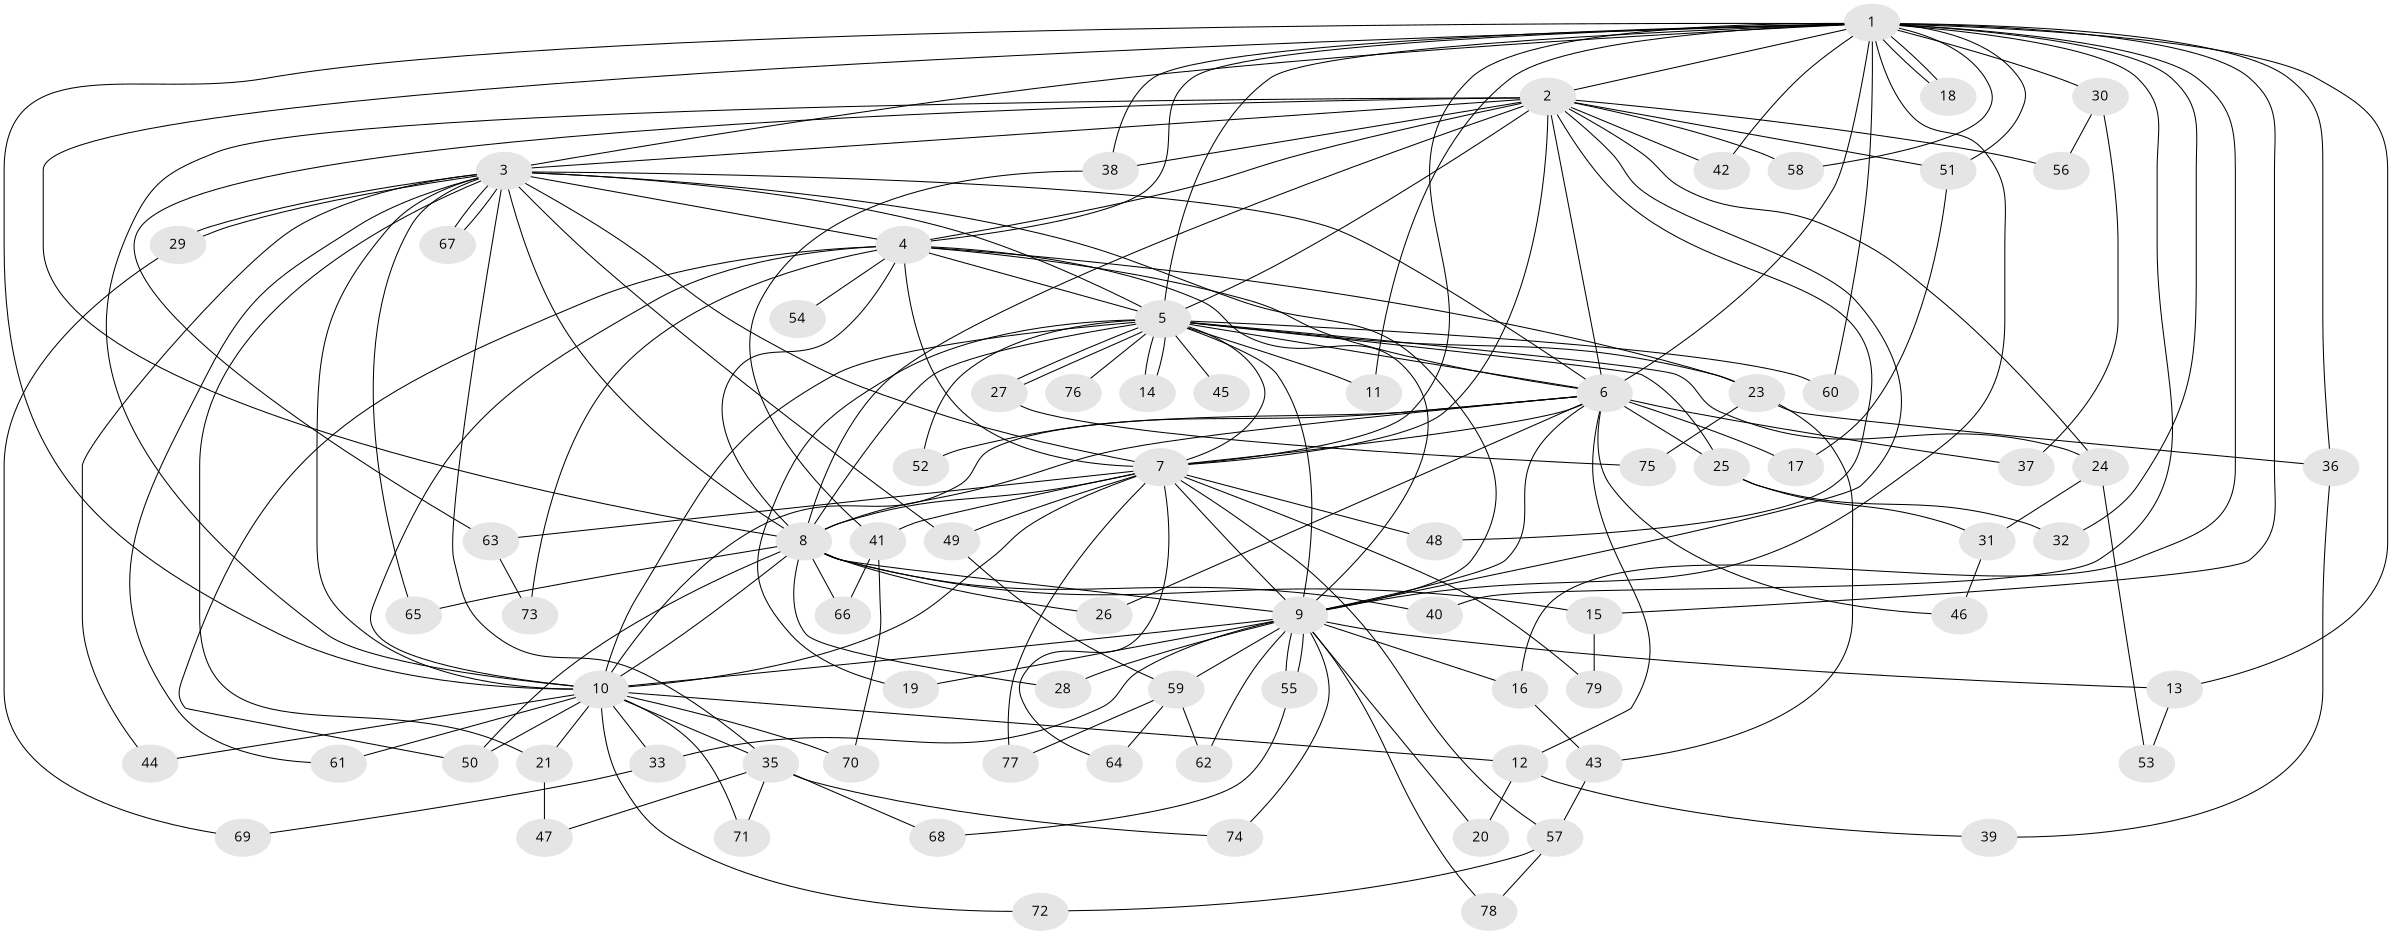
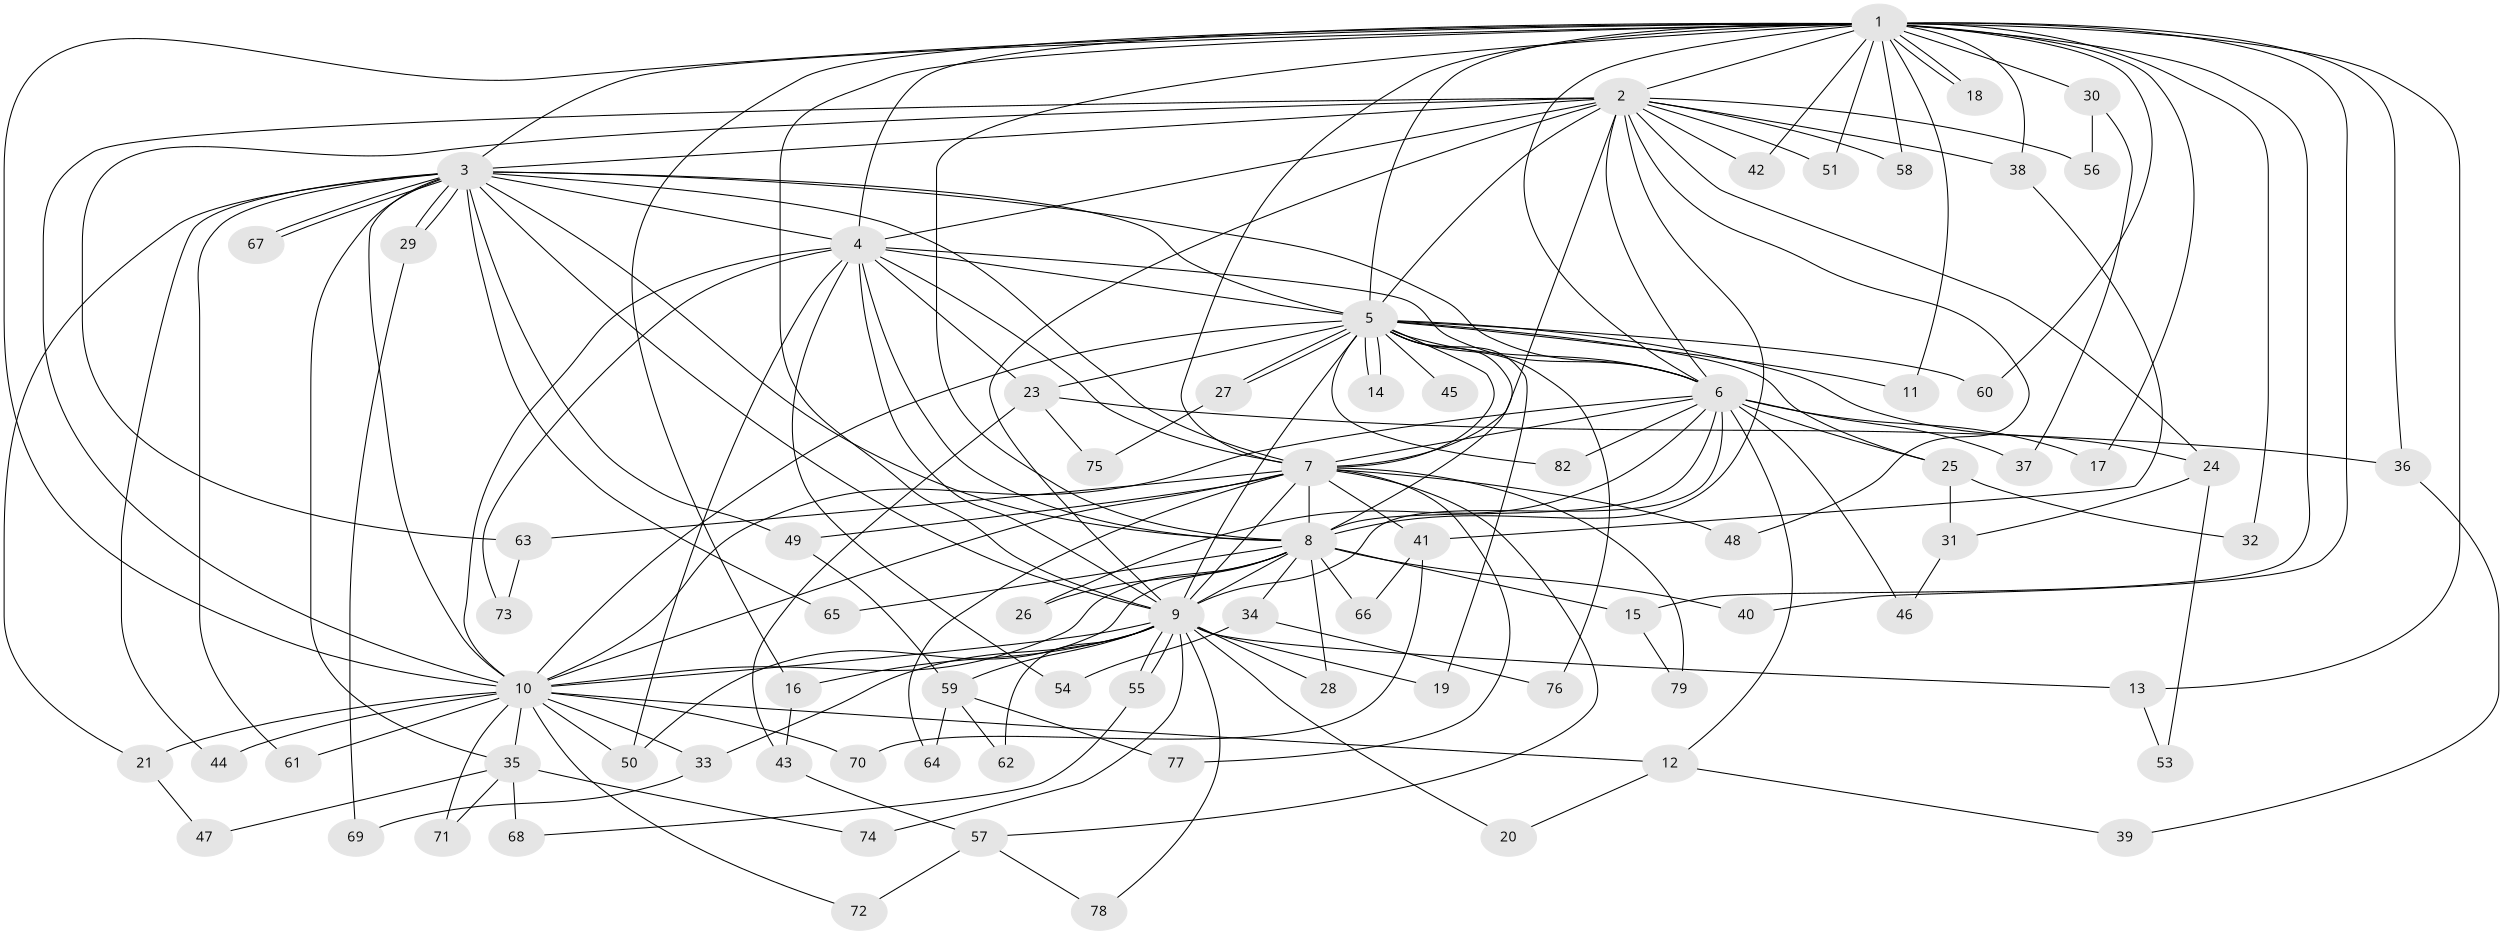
edge "51" -- "17": now "1" -- "17"
node "52": label "52" -> "82"
node "34": added
